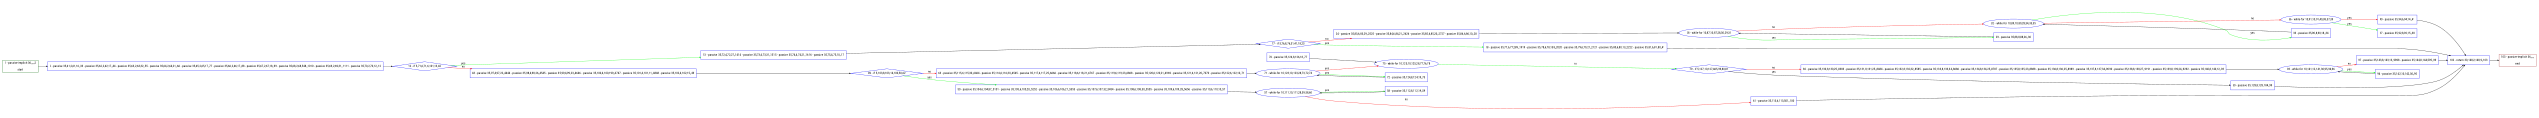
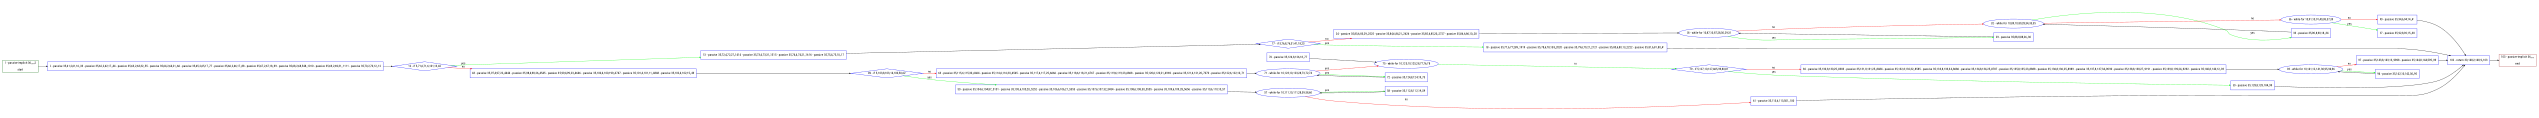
edge "36 - while-for 10,91,10,91,40,38,37,39" -> "40 - passive 35,94,6,94,14,,41": label "yes" -> "no"
edge "79 - if 5,127,10,127,465,99,80,81" -> "80 - passive 35,128,8,128,184,,99": color #000000 -> #00ff00
